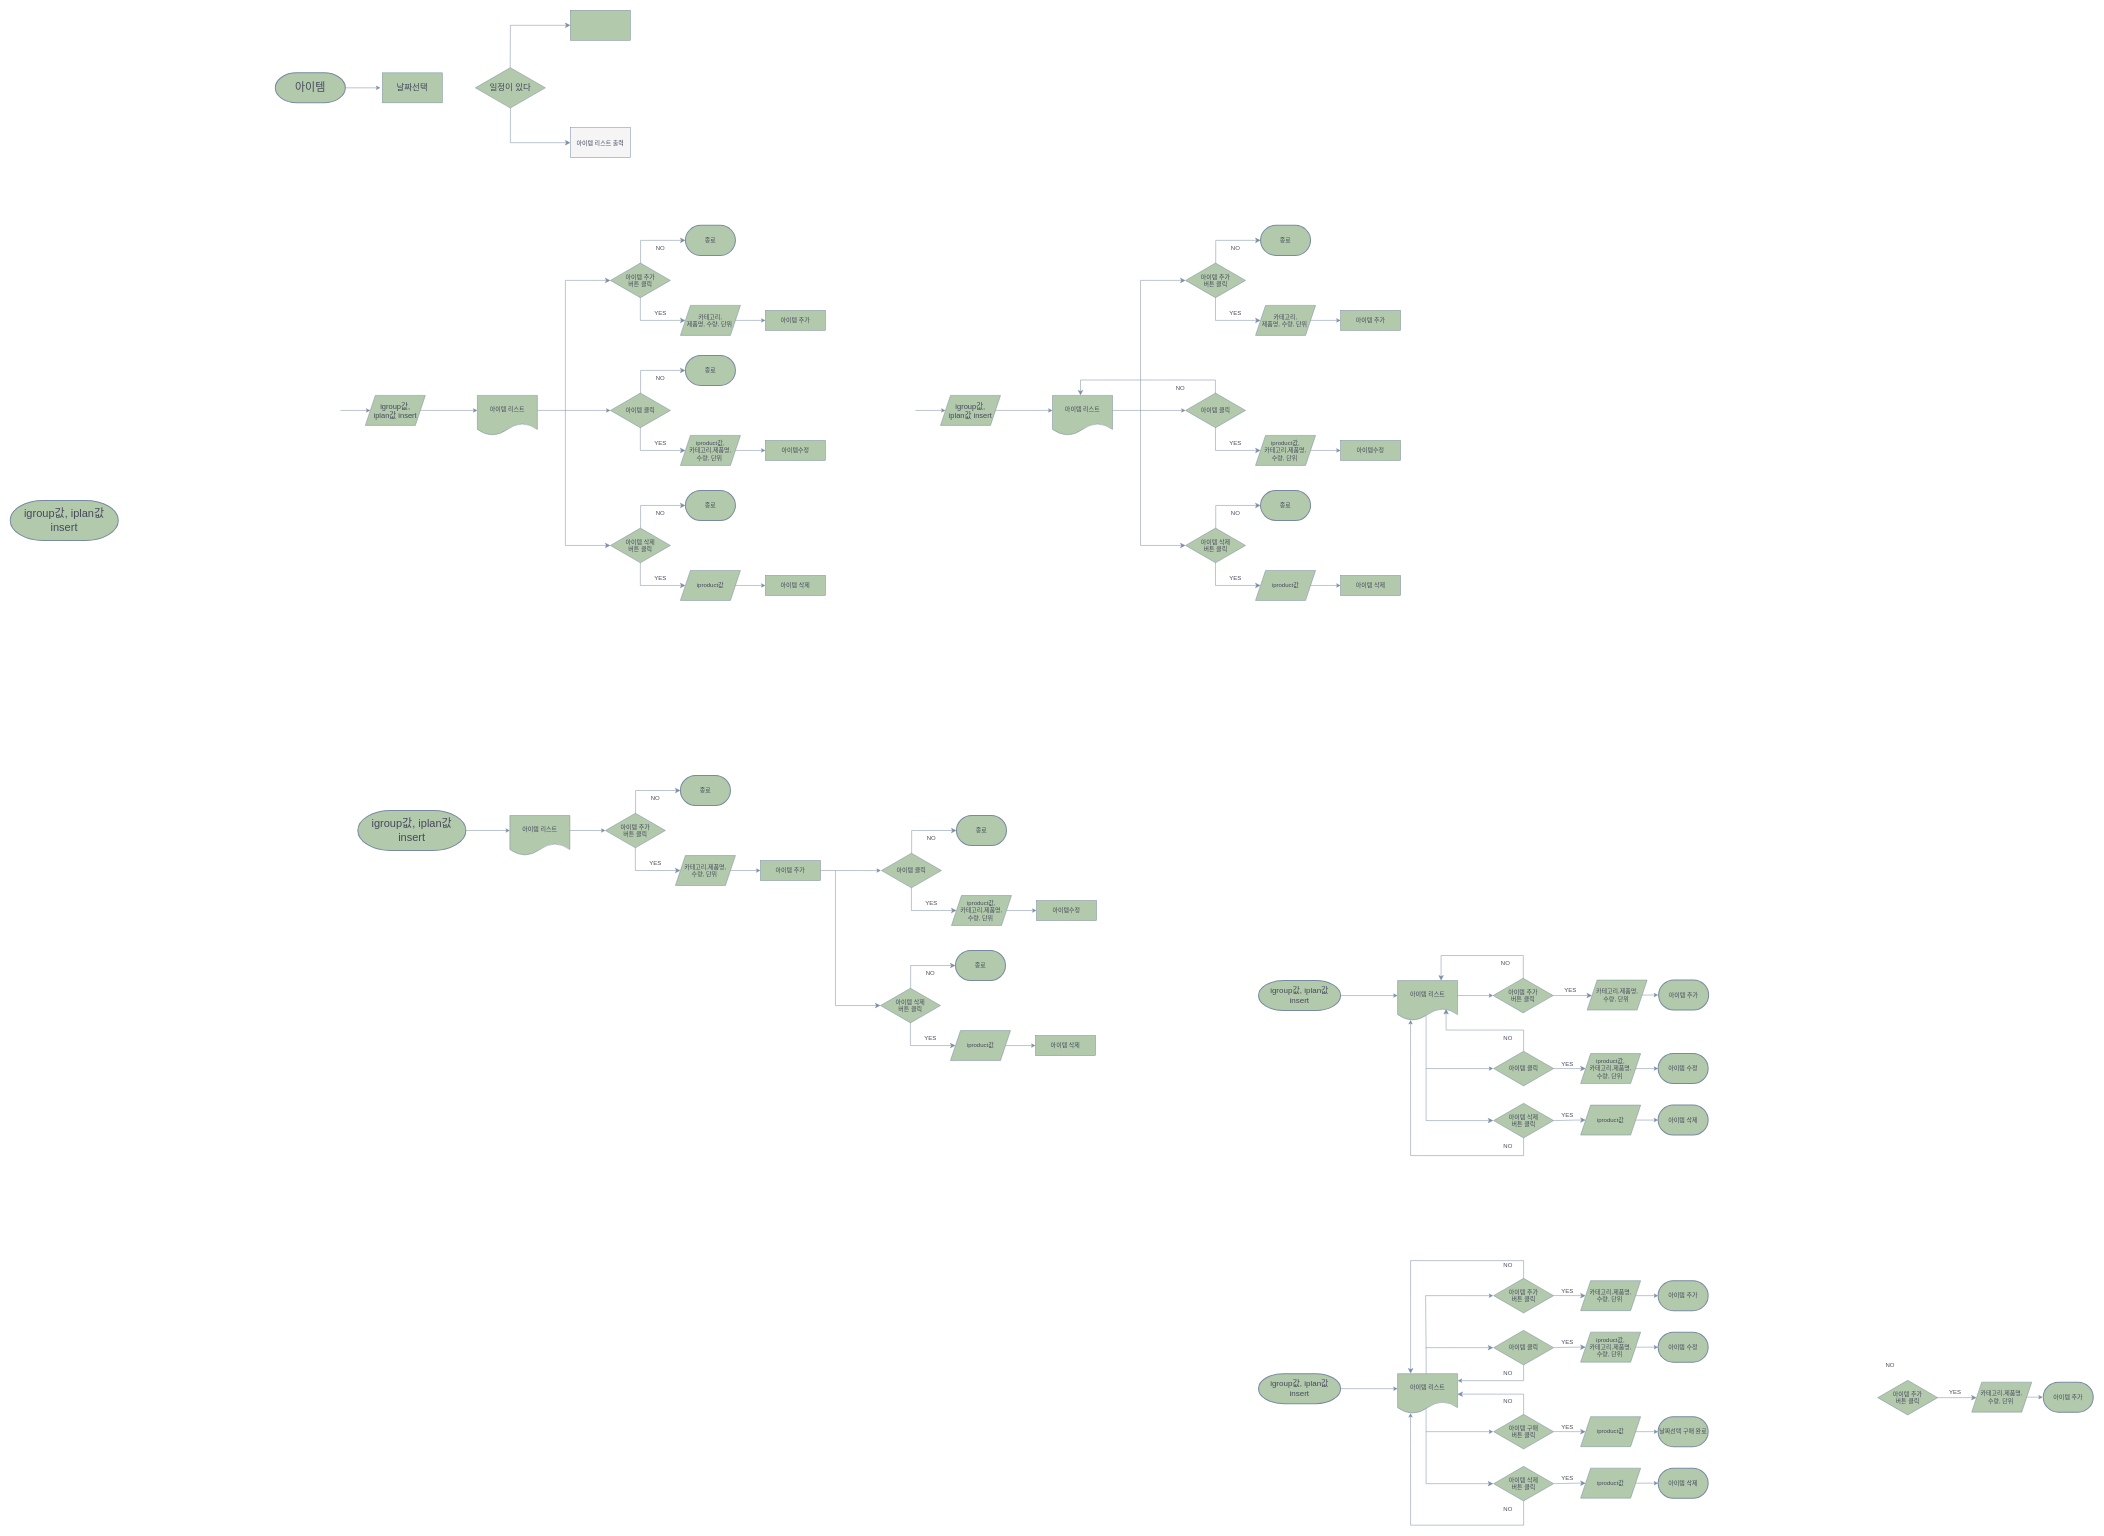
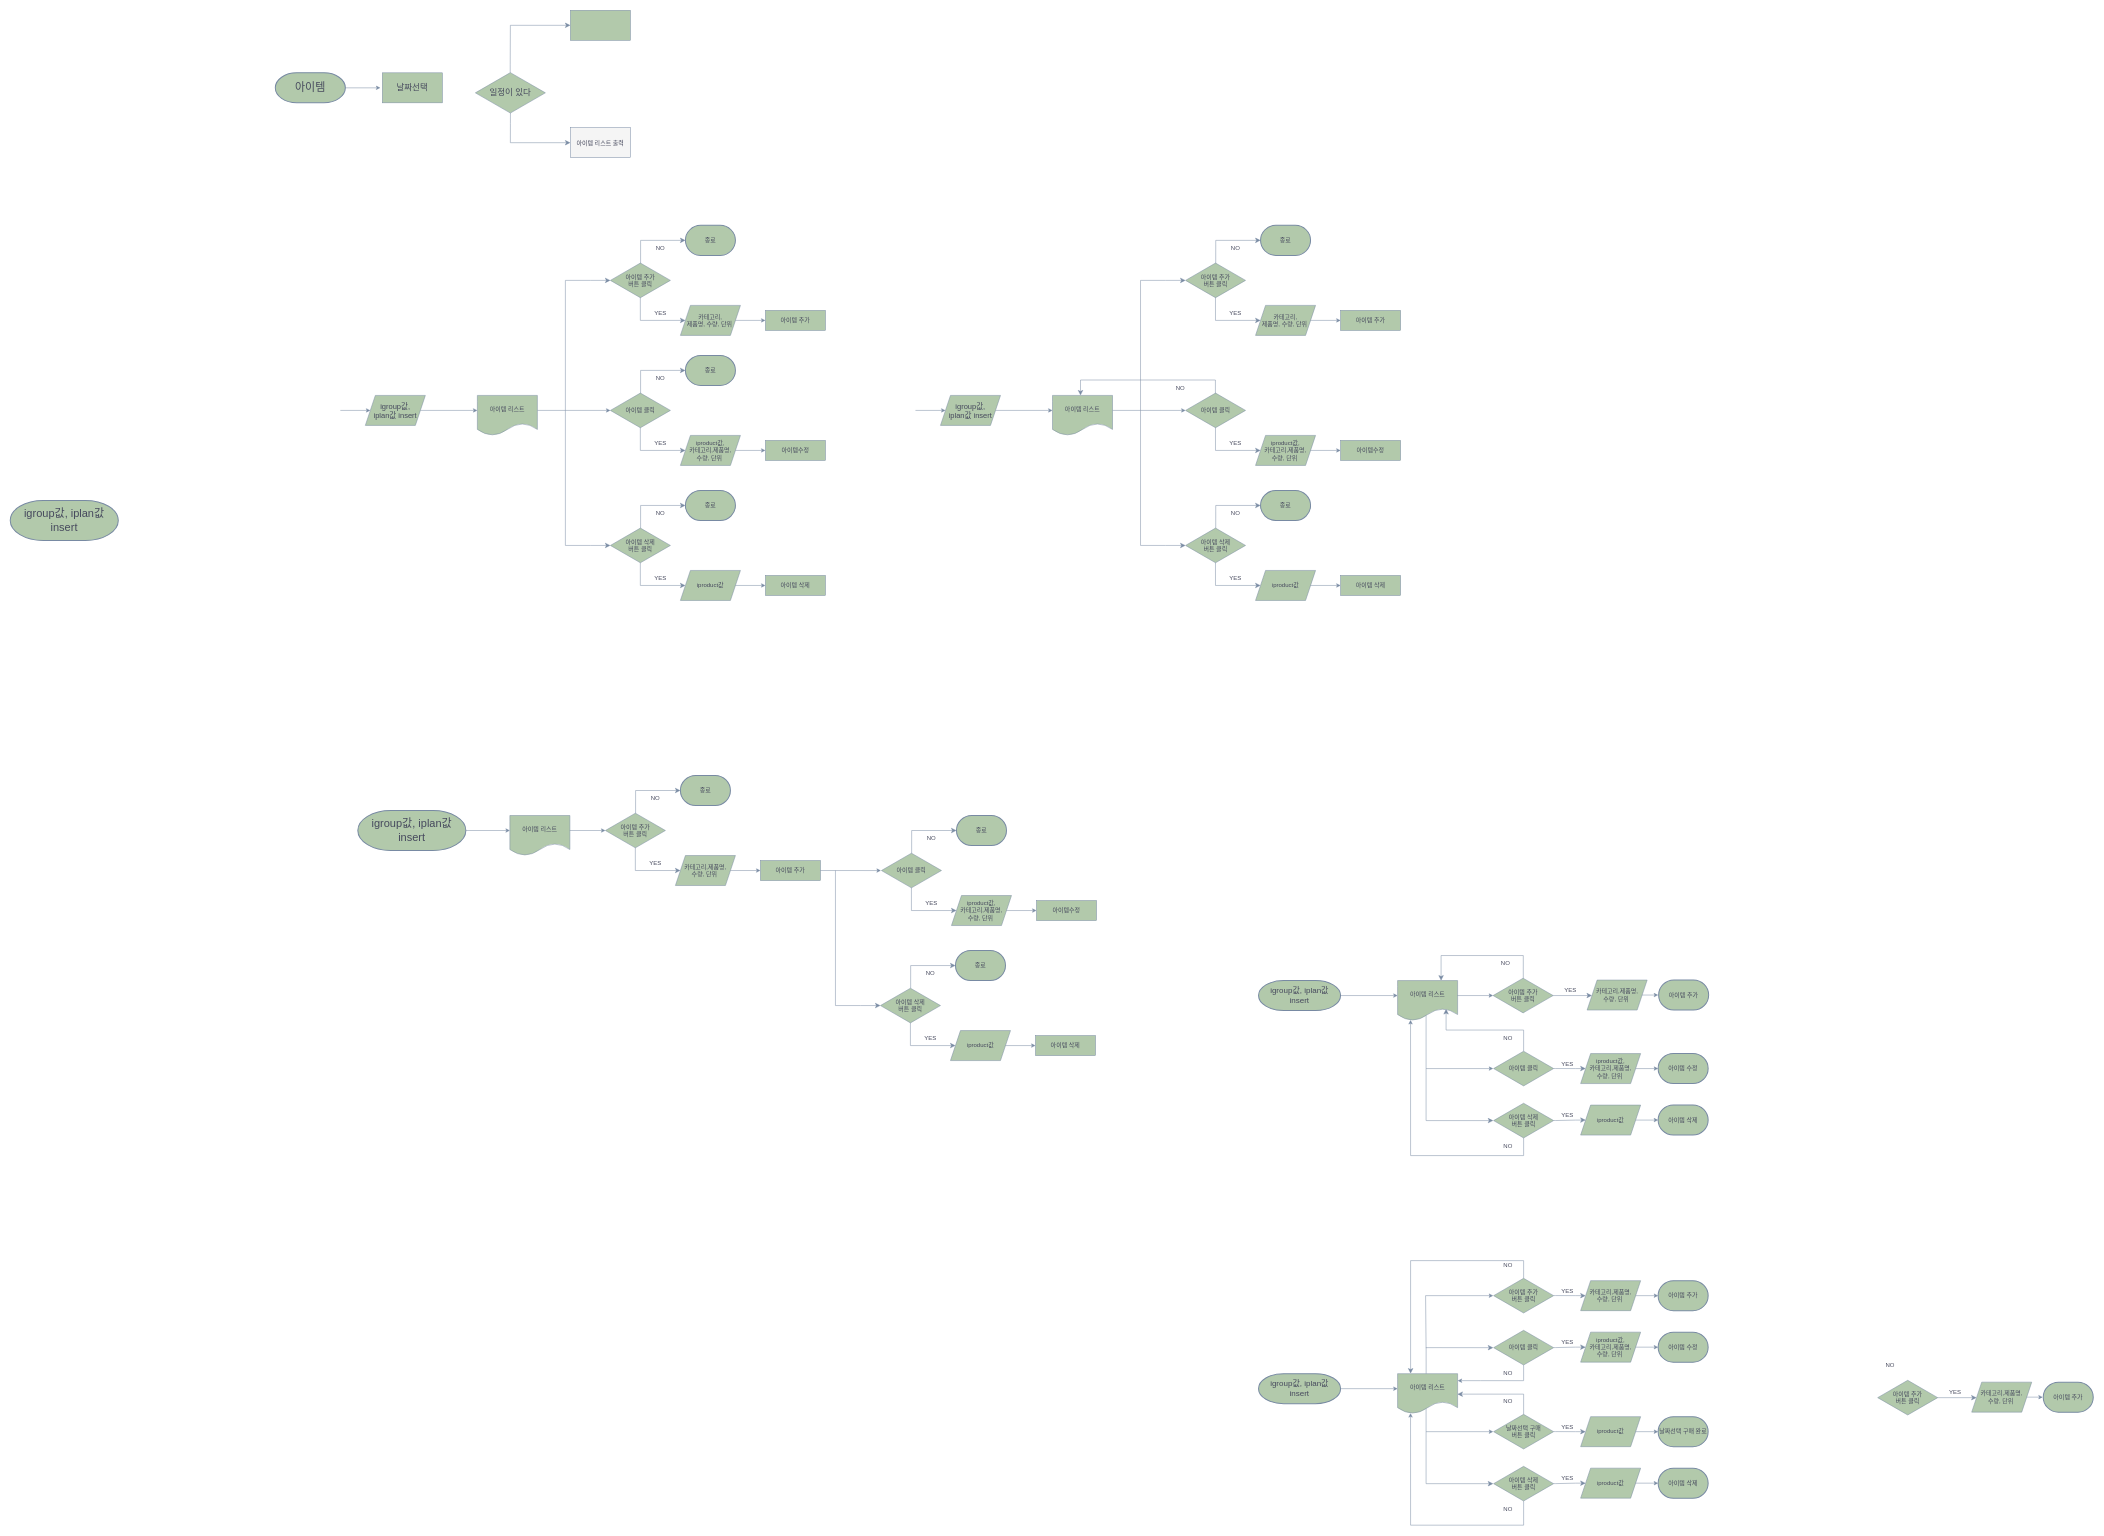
node "일정이 있다": moved (510, 88) -> (510, 93)
node "아이템 구매 버튼 클릭": label "아이템 구매 버튼 클릭" -> "날짜선택 구매 버튼 클릭"
